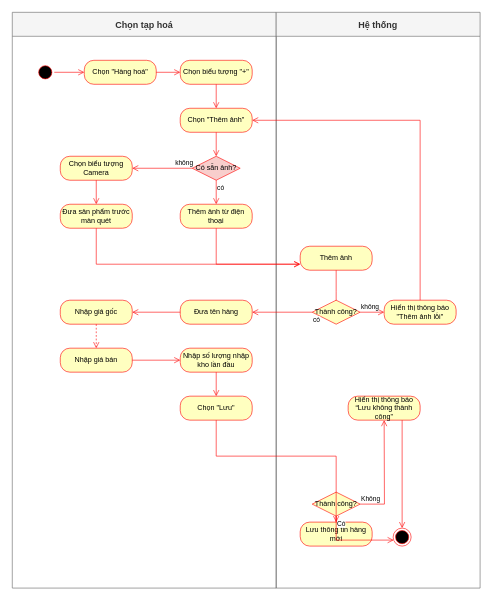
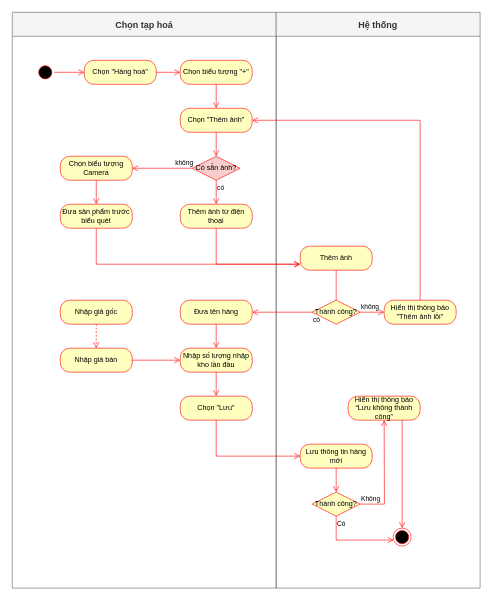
node "Đưa sản phẩm trước màn quét": label "Đưa sản phẩm trước màn quét" -> "Đưa sản phẩm trước biểu quét"
edge "Đưa tên hàng" -> "Nhập giá gốc": now "Đưa tên hàng" -> "Nhập số lượng nhập kho lần đầu"
node "Lưu thông tin hàng mới": moved (336, 534) -> (336, 456)
